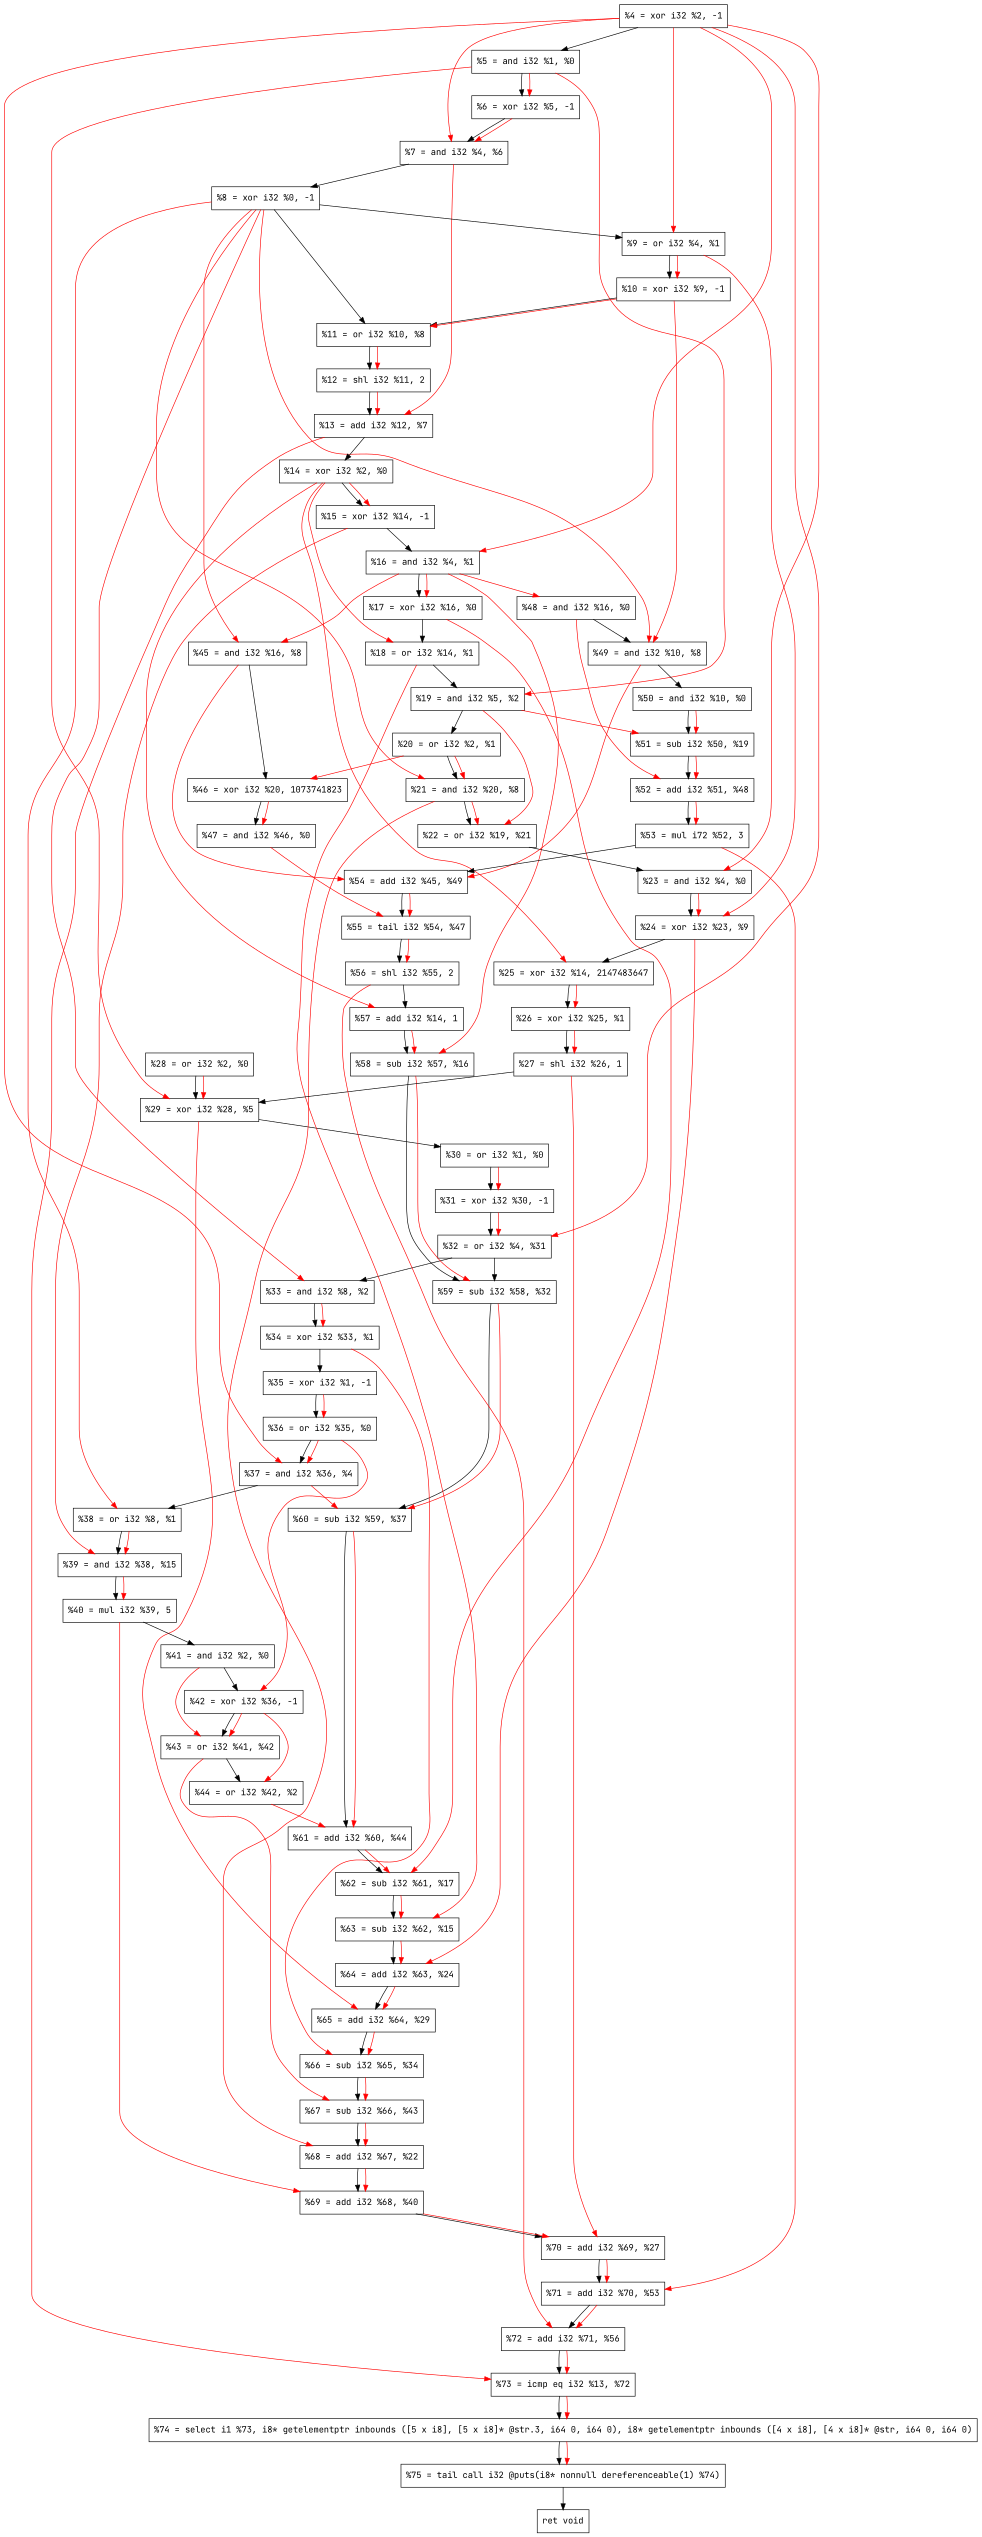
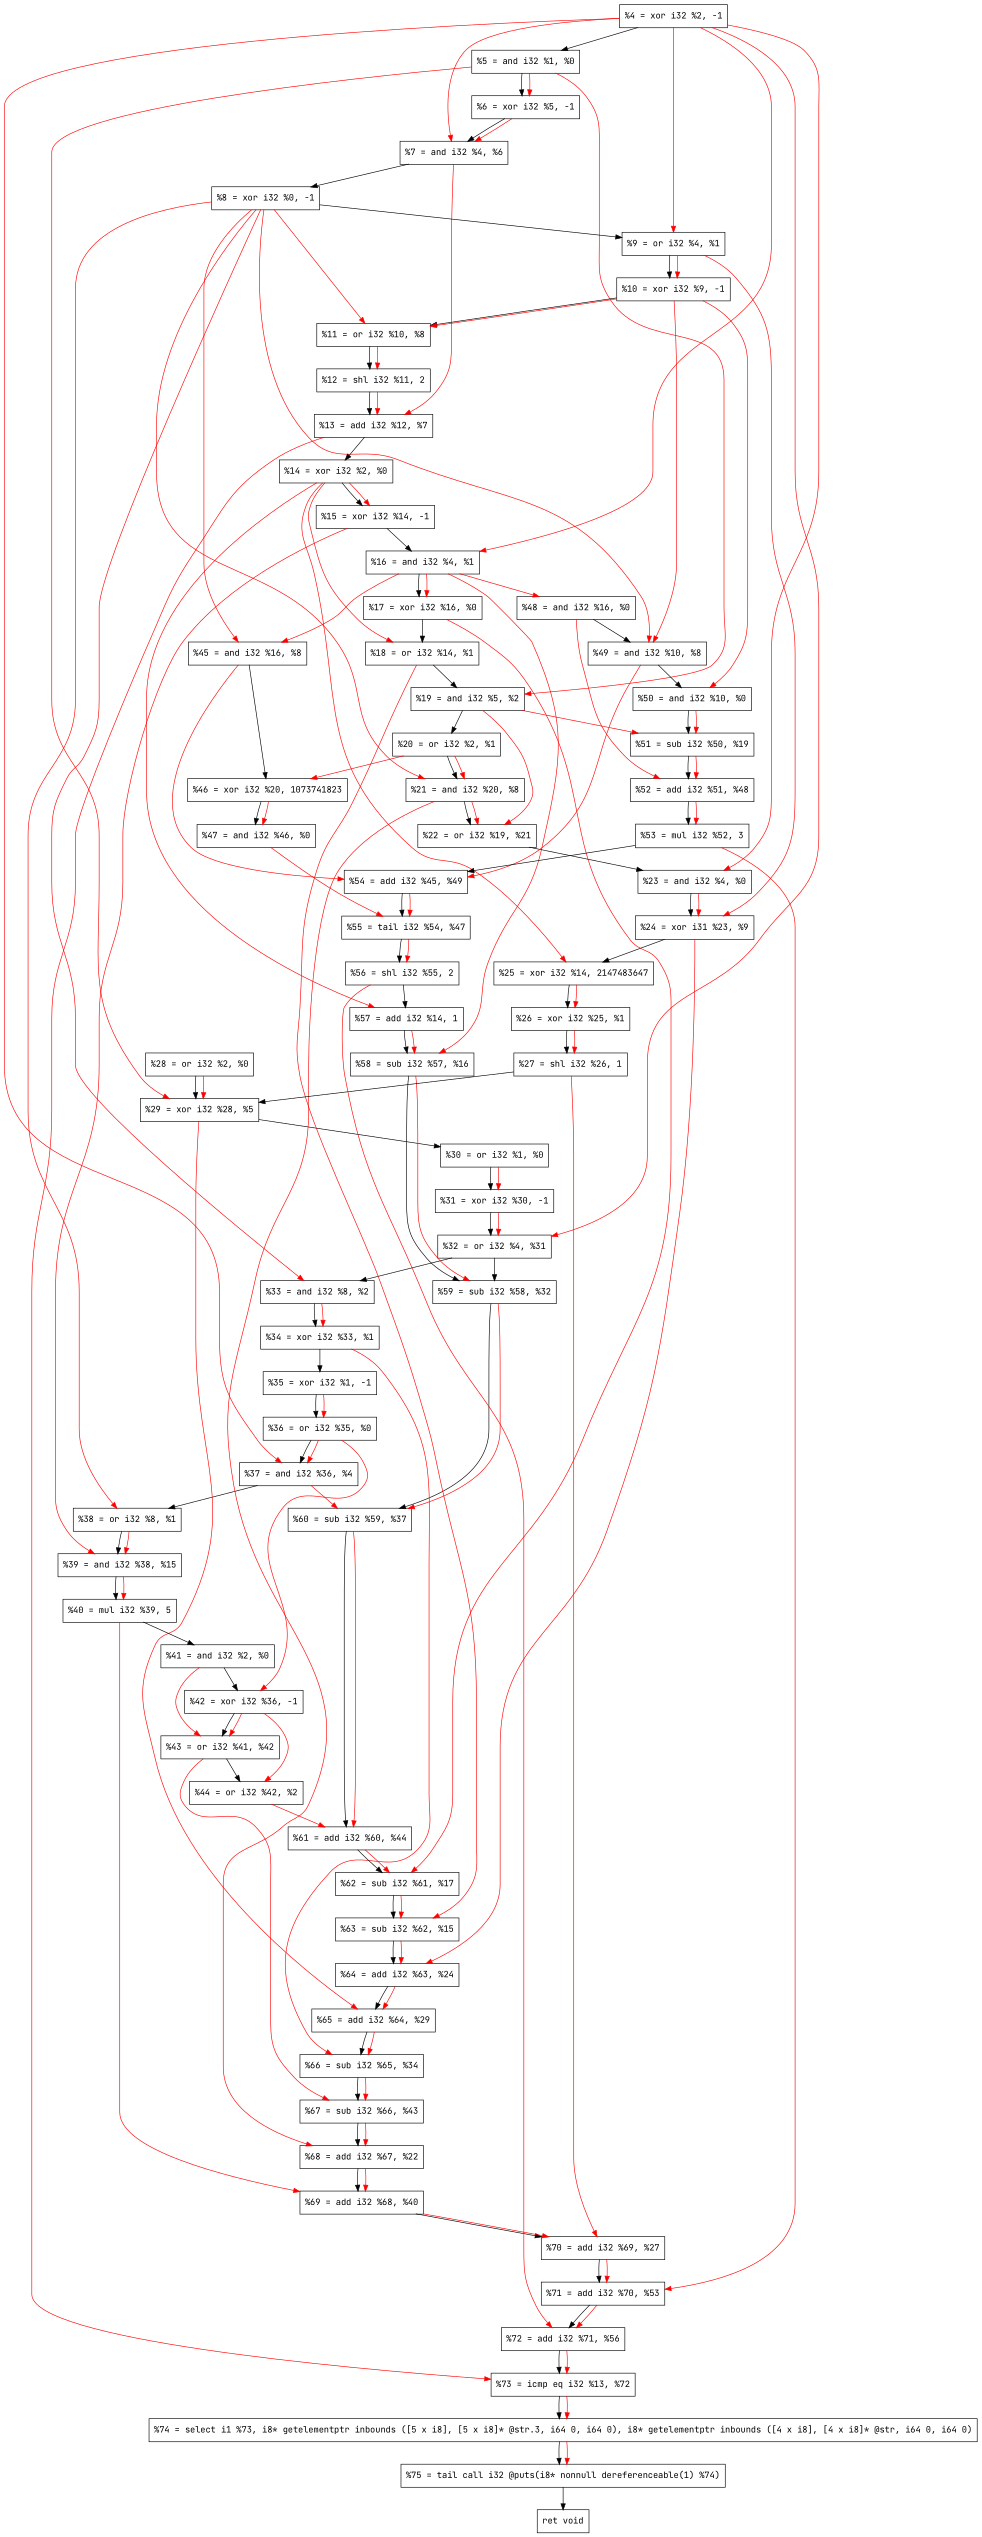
edge "%8 = xor i32 %0, -1" -> "%11 = or i32 %10, %8": color black -> red
edge "%10 = xor i32 %9, -1" -> "%50 = and i32 %10, %0": added
node "%53 = mul i72 %52, 3": label "%53 = mul i72 %52, 3" -> "%53 = mul i32 %52, 3"
node "%24 = xor i32 %23, %9": label "%24 = xor i32 %23, %9" -> "%24 = xor i31 %23, %9"
